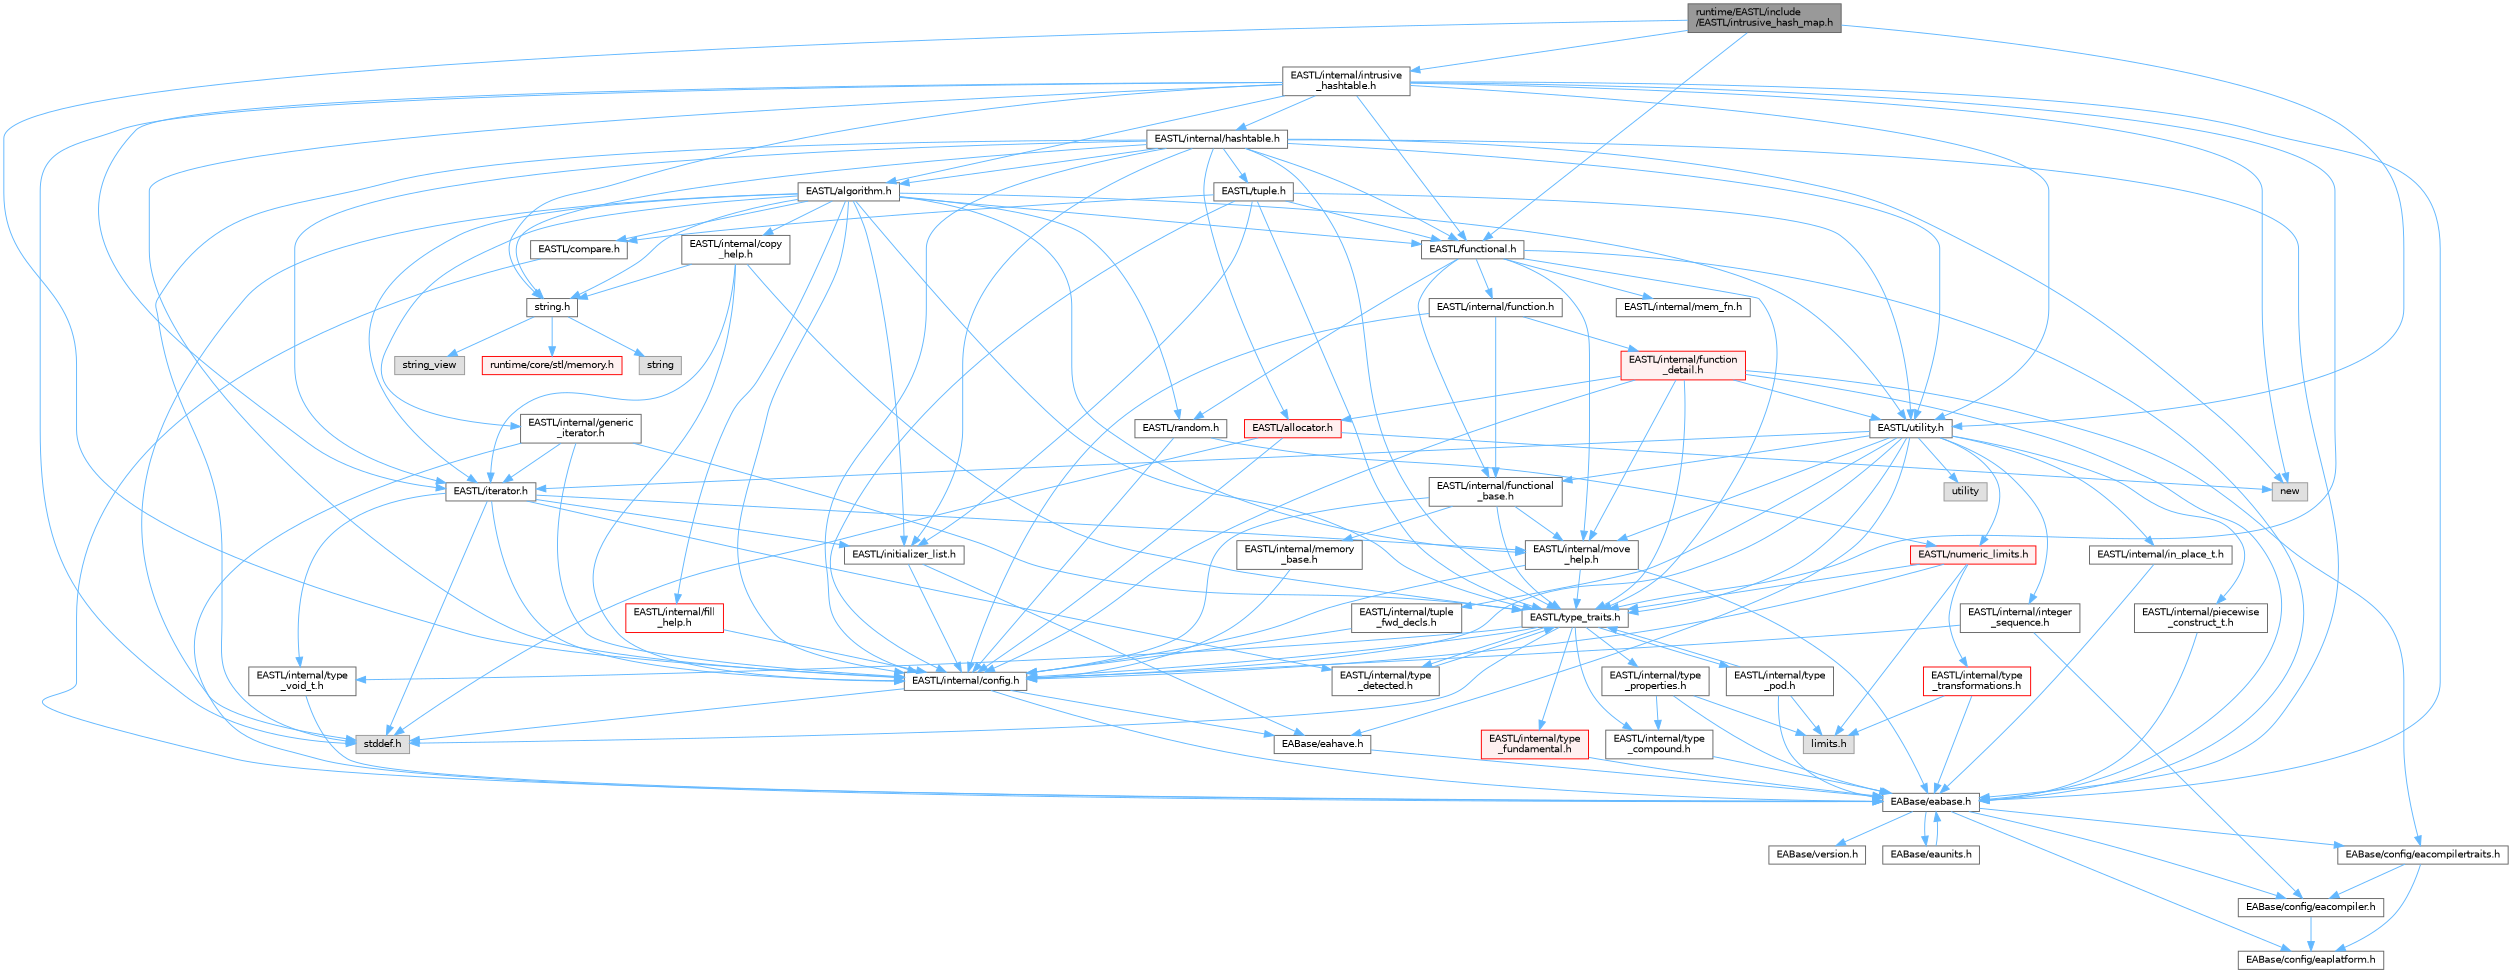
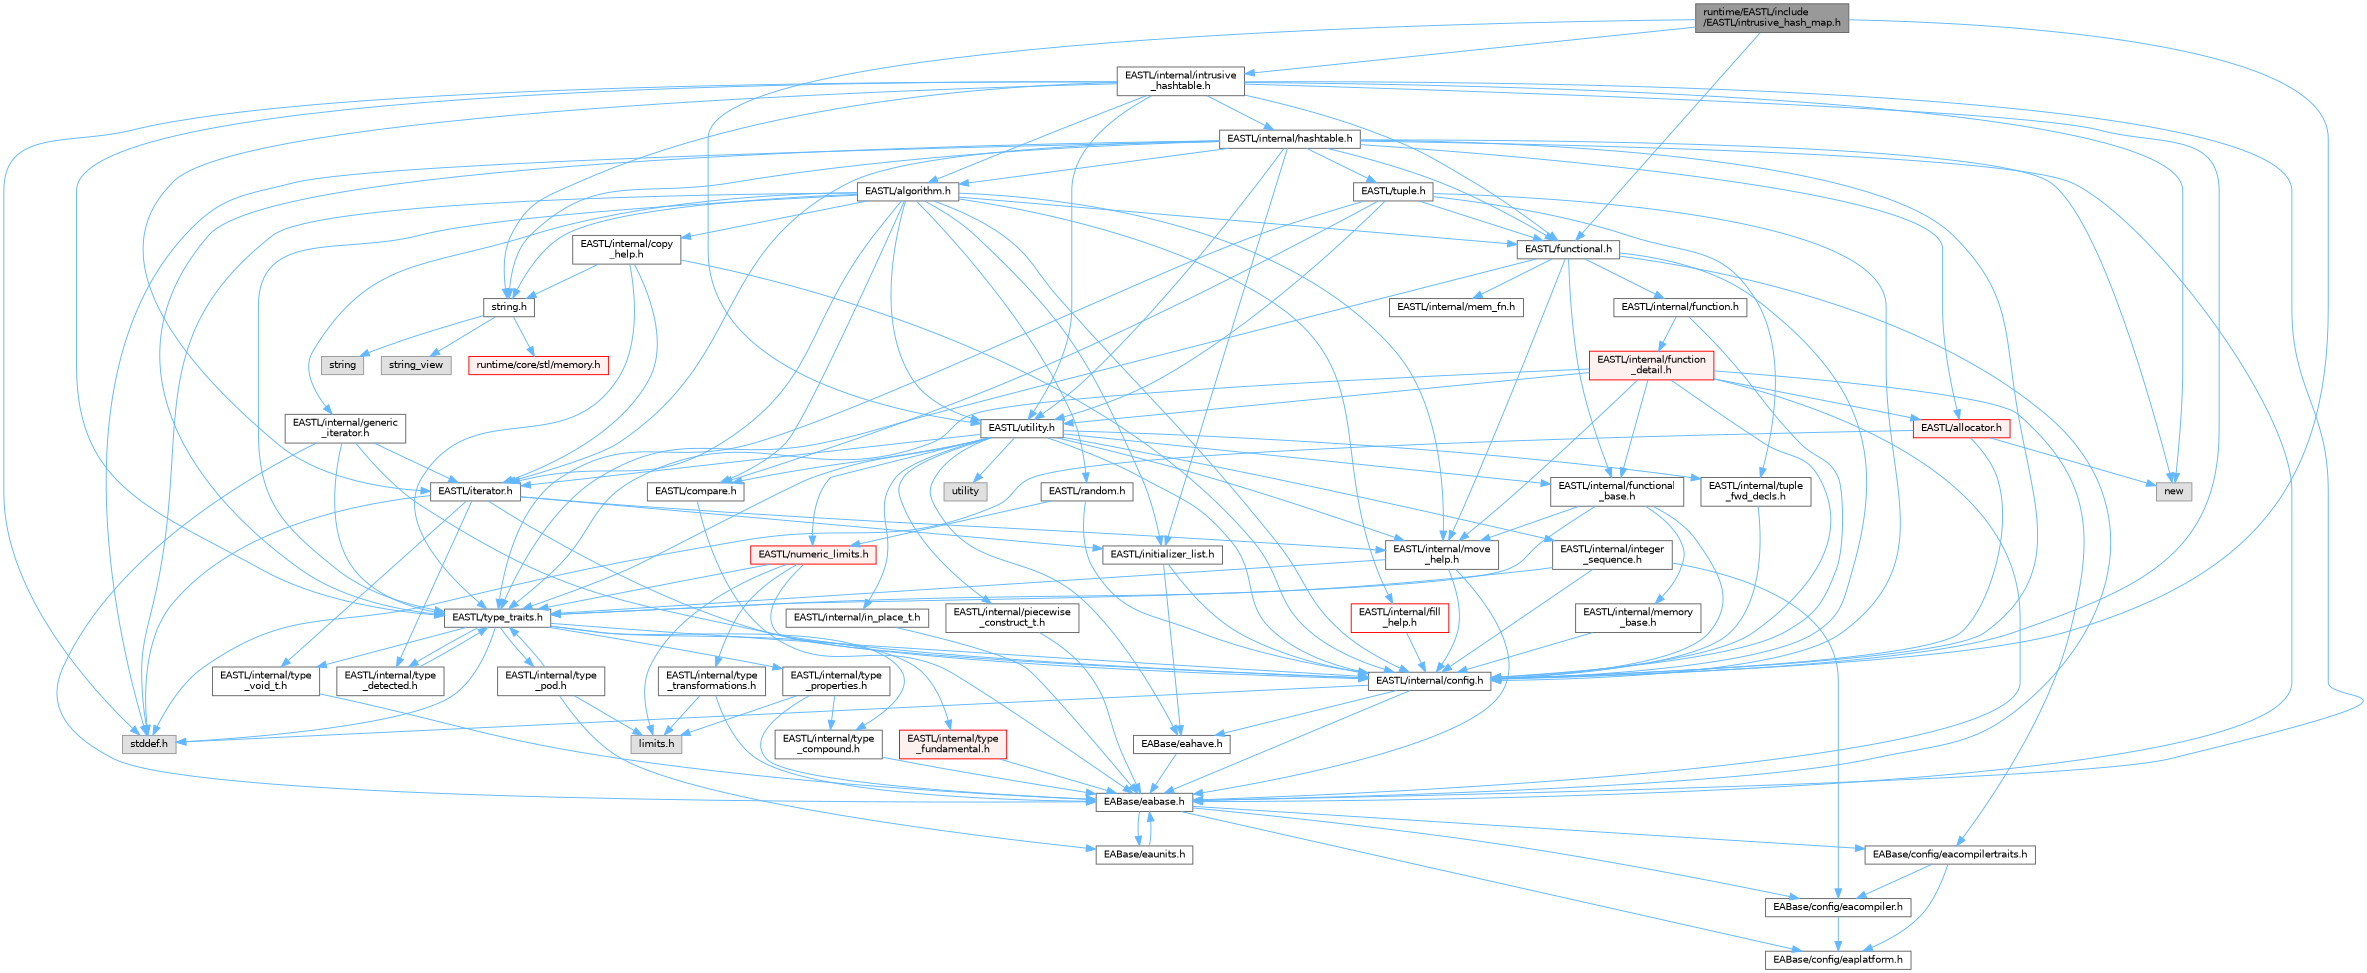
edge "EASTL/functional.h" -> "EASTL/random.h": now "EASTL/functional.h" -> "EASTL/internal/config.h"
edge "EASTL/internal/function.h" -> "EASTL/internal/functional _base.h": now "EASTL/internal/function _detail.h" -> "EASTL/internal/functional _base.h"
edge "EASTL/tuple.h" -> "EASTL/initializer_list.h": now "EASTL/tuple.h" -> "EASTL/internal/tuple _fwd_decls.h"
edge "EASTL/utility.h" -> "EASTL/compare.h": added
edge "EASTL/internal/integer _sequence.h" -> "EASTL/type_traits.h": added
node "EASTL/internal/type _transformations.h": color red -> grey40
edge "EASTL/internal/type _pod.h" -> "EABase/eabase.h": now "EASTL/internal/type _pod.h" -> "EABase/eaunits.h"
node "EABase/version.h": removed
